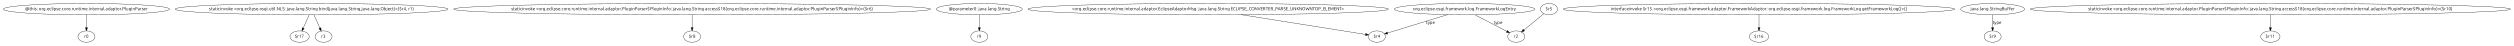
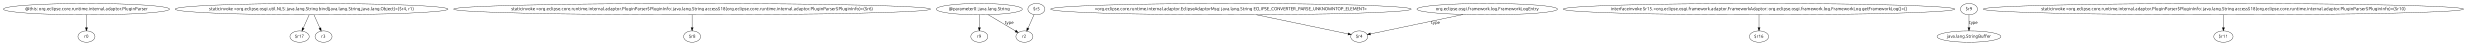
edge "java.lang.StringBuffer" -> "$r9": reversed
edge "org.eclipse.osgi.framework.log.FrameworkLogEntry" -> "r2": now "@parameter0: java.lang.String" -> "r2"
